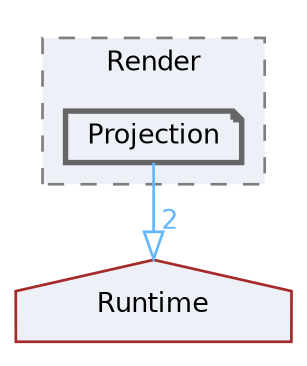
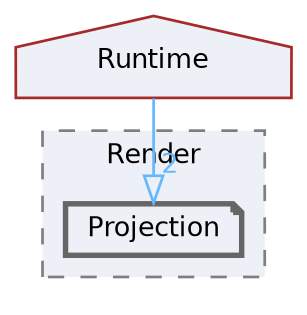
edge "Projection" -> "Runtime": reversed
